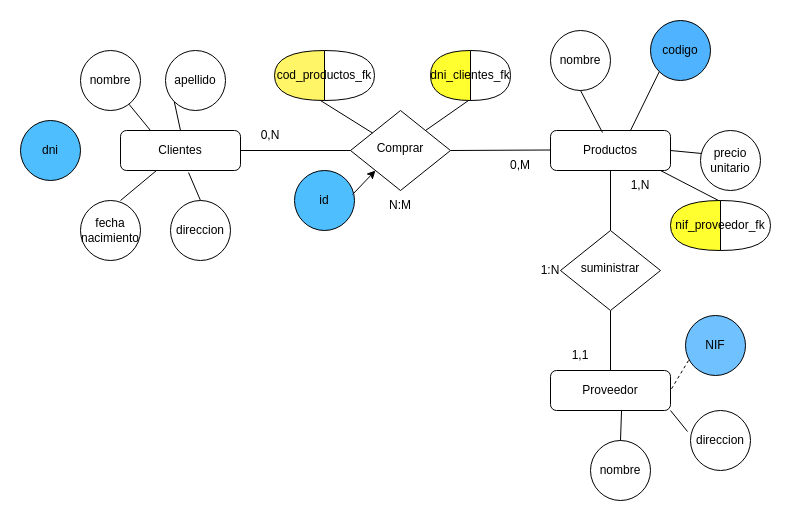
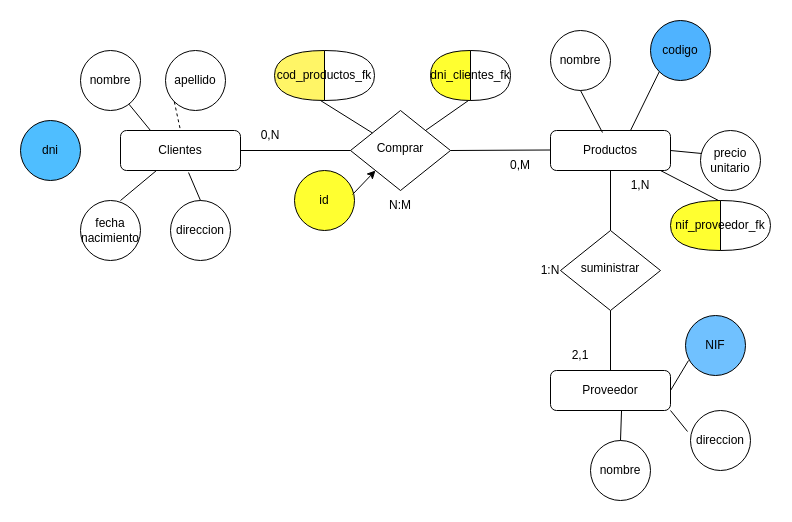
edge "apellido" -- "Clientes": style solid -> dashed
node "id": fillcolor #4fbeff -> #ffff30
node "1,1": label "1,1" -> "2,1"
edge "NIF" -- "Proveedor": style dashed -> solid
